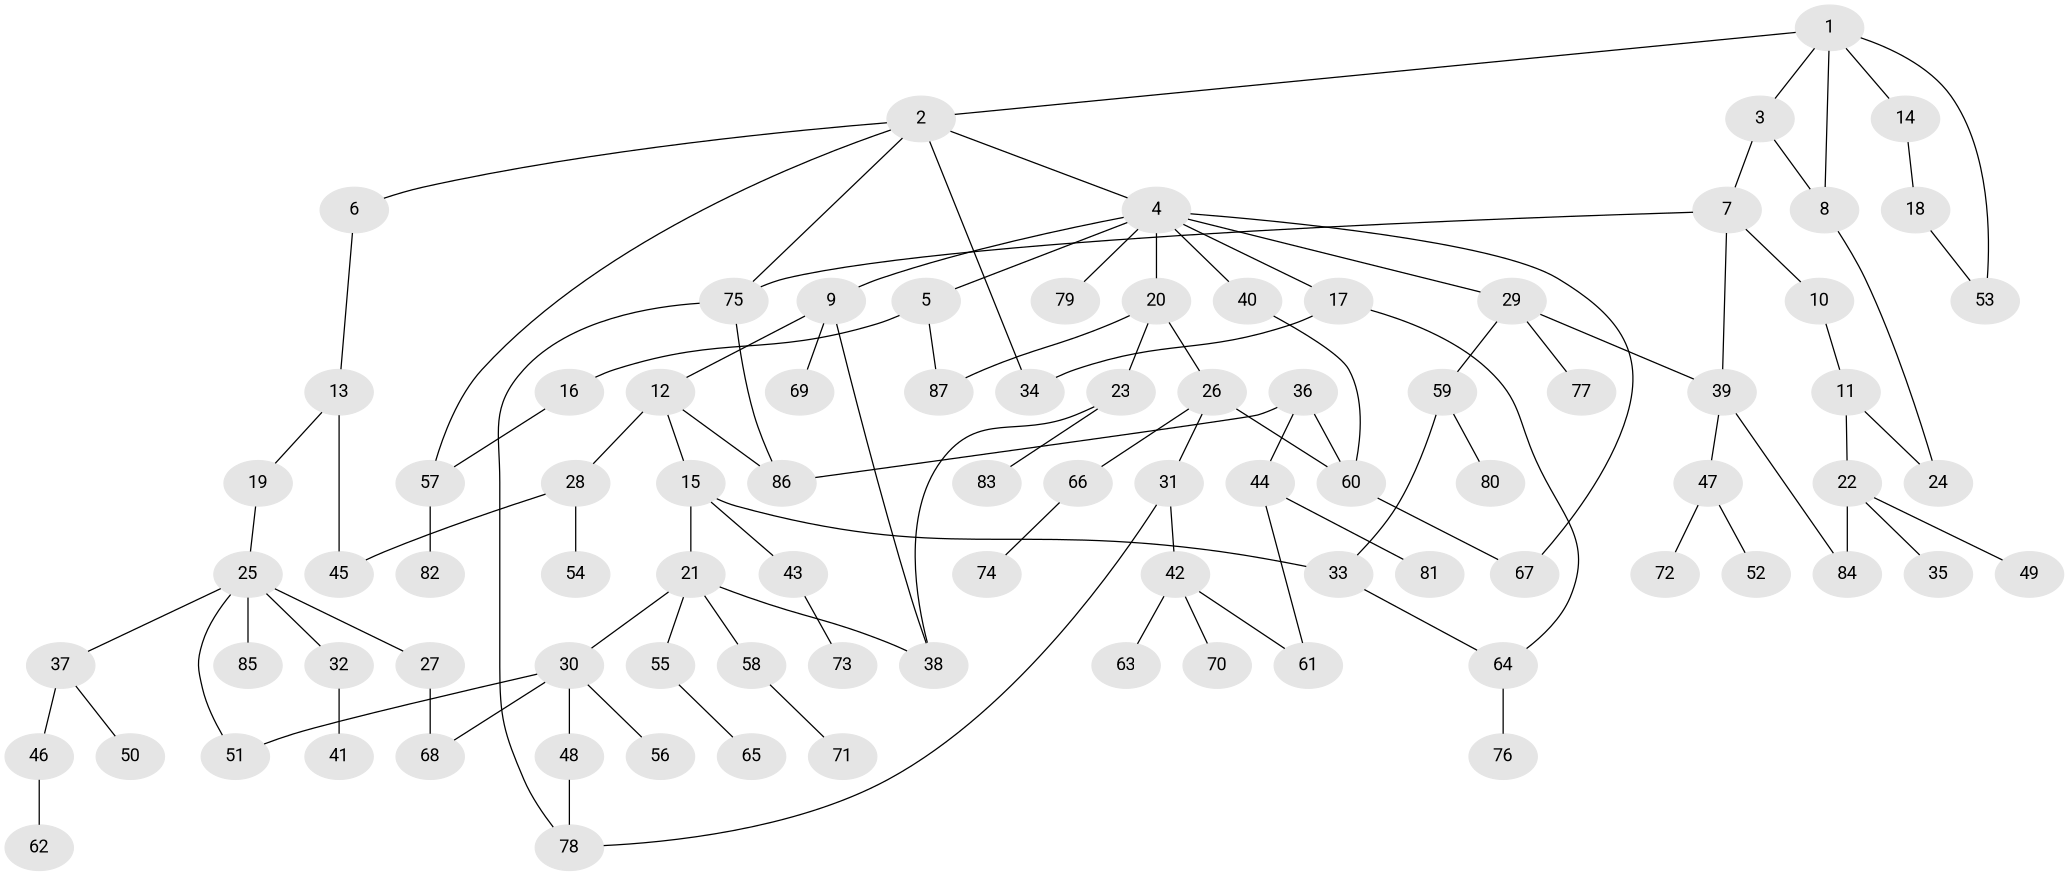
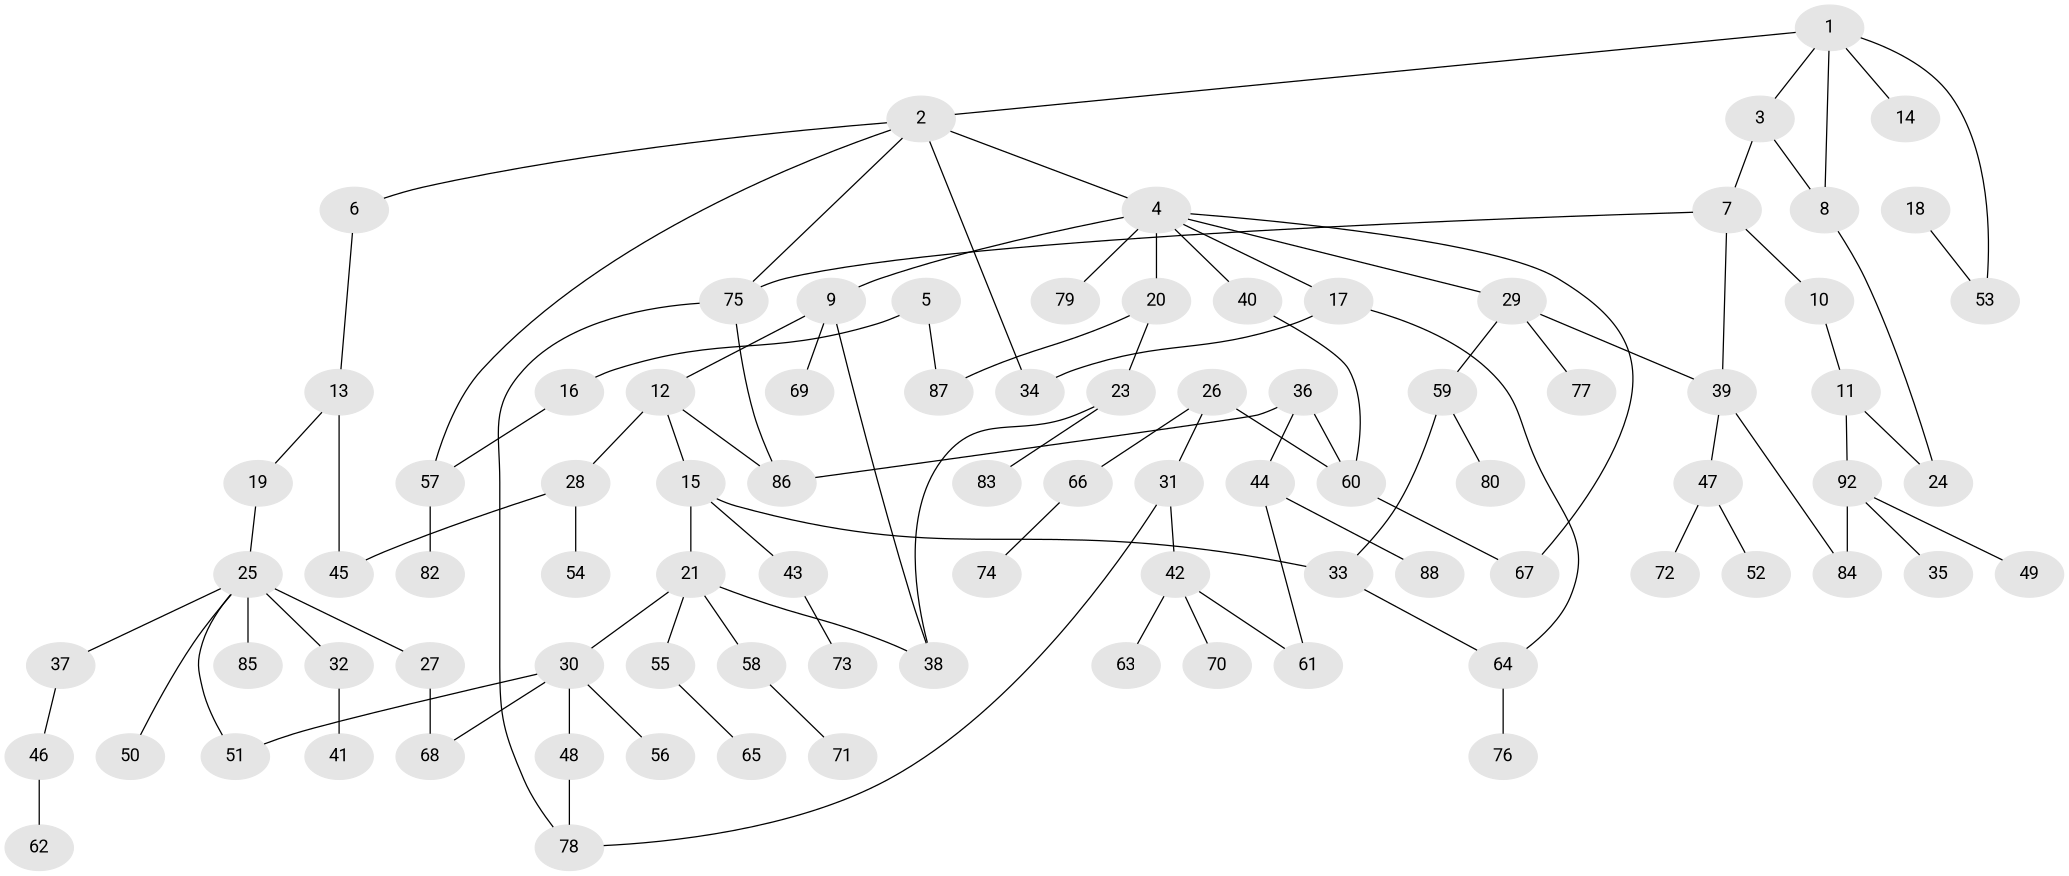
edge "14" -- "18": removed
edge "4" -- "5": removed
edge "20" -- "26": removed
node "22": label "22" -> "92"
node "81": label "81" -> "88"
edge "37" -- "50": now "25" -- "50"
